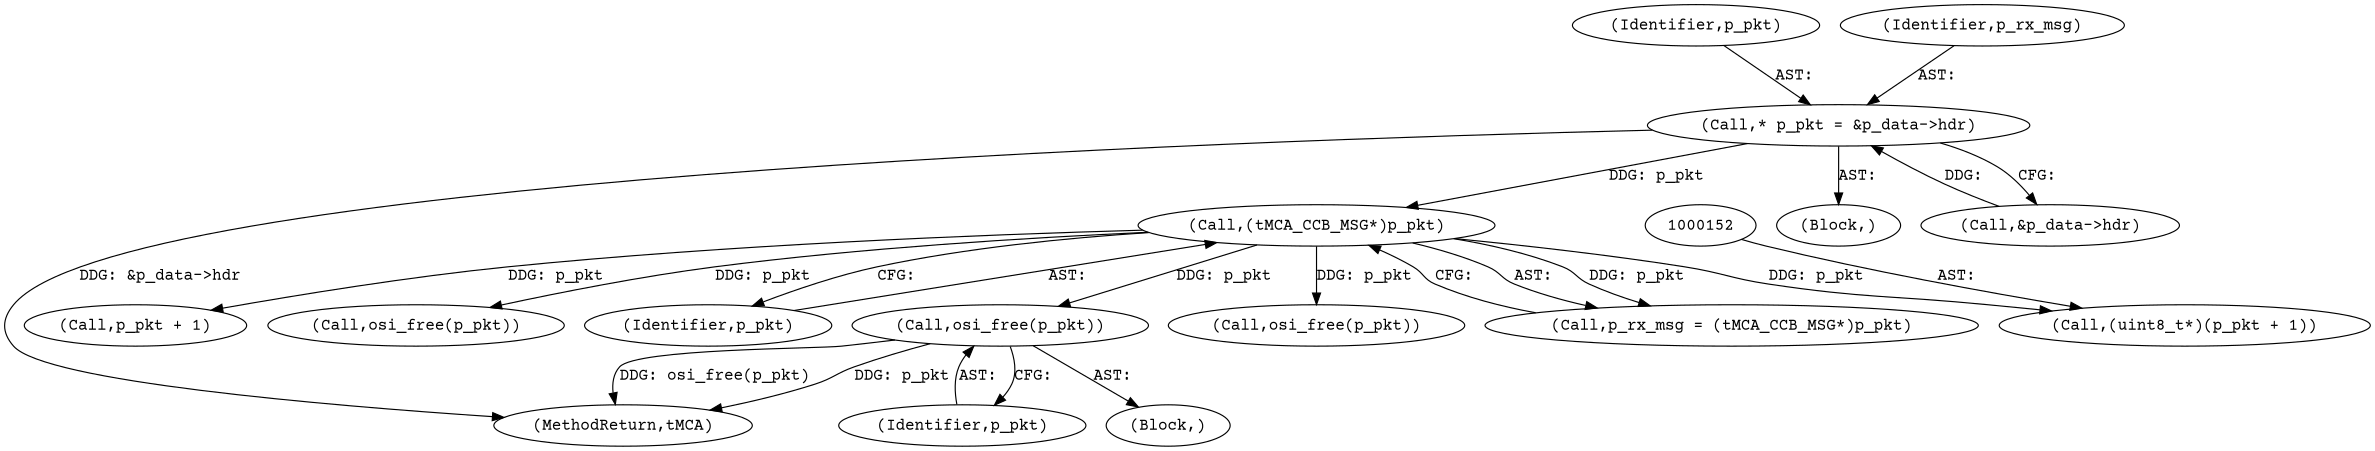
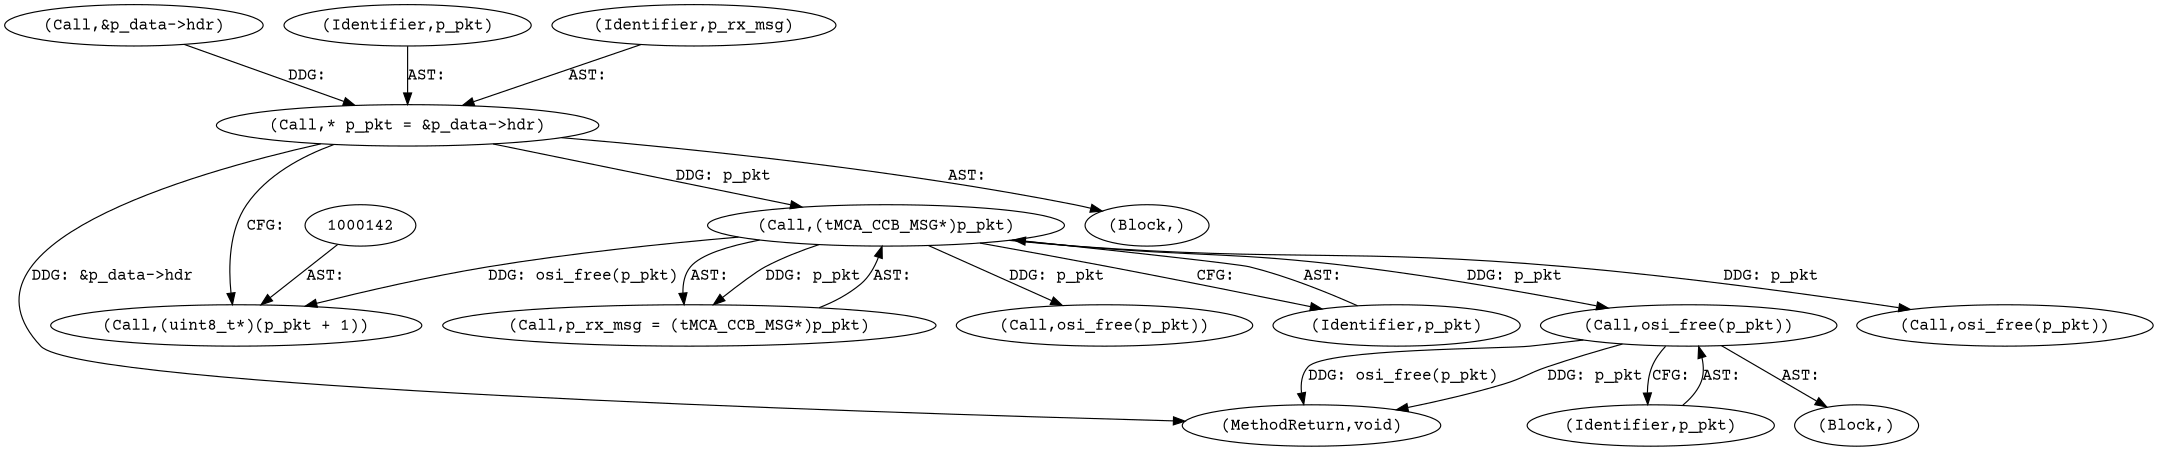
edge "(Call,* p_pkt = &p_data->hdr)" -> "(Call,&p_data->hdr)": now "(Call,* p_pkt = &p_data->hdr)" -> "(Call,(uint8_t*)(p_pkt + 1))"
node "1000152": label "1000152" -> "1000142"
edge "(Call,p_rx_msg = (tMCA_CCB_MSG*)p_pkt)" -> "(Call,(tMCA_CCB_MSG*)p_pkt)": label "CFG: " -> "AST: "
edge "(Call,(tMCA_CCB_MSG*)p_pkt)" -> "(Call,(uint8_t*)(p_pkt + 1))": label "DDG: p_pkt" -> "DDG: osi_free(p_pkt)"
node "(Call,p_pkt + 1)": removed
node "(MethodReturn,tMCA)": label "(MethodReturn,tMCA)" -> "(MethodReturn,void)"
